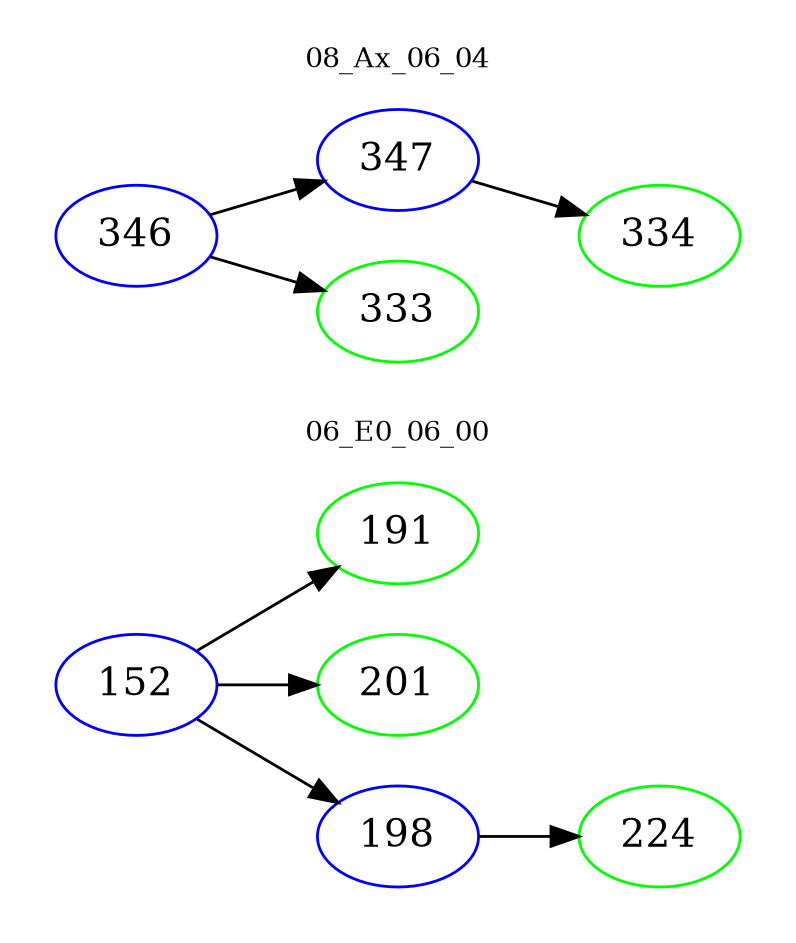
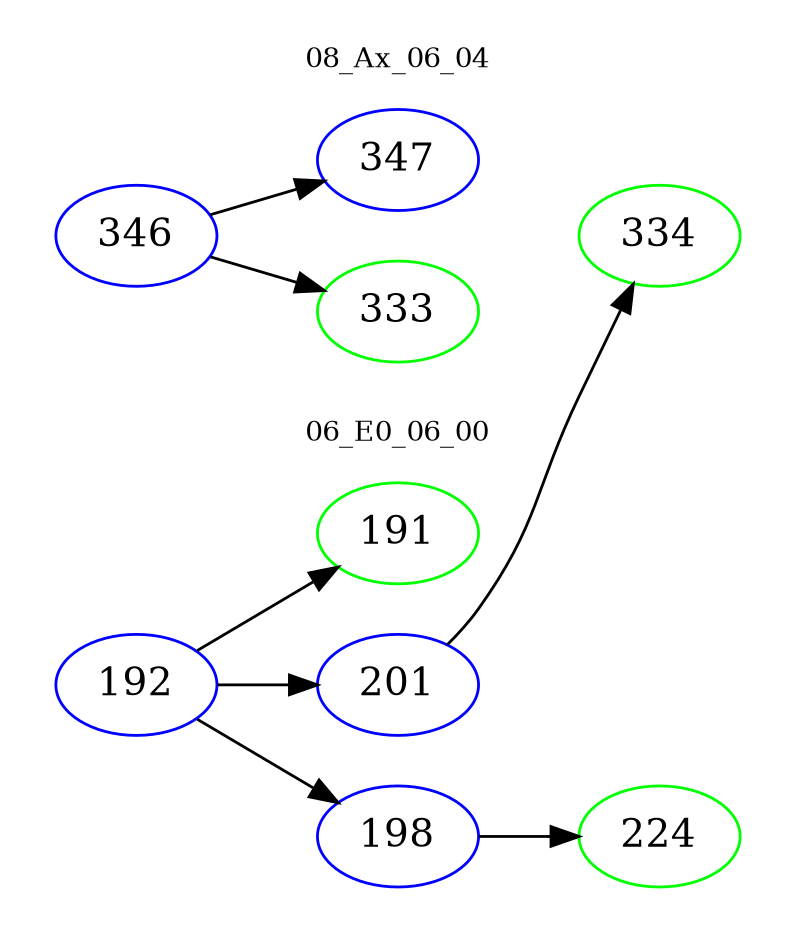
edge "347" -> "334": now "201" -> "334"
node "152": label "152" -> "192"
node "201": color green -> blue
